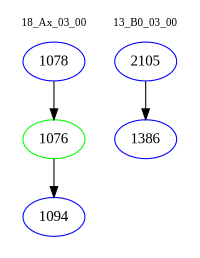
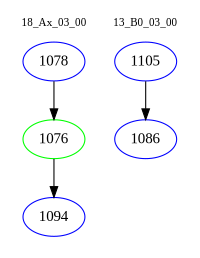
node "2105": label "2105" -> "1105"
node "1386": label "1386" -> "1086"
